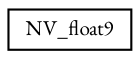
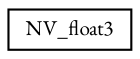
node "NV_float9": label "NV_float9" -> "NV_float3"
